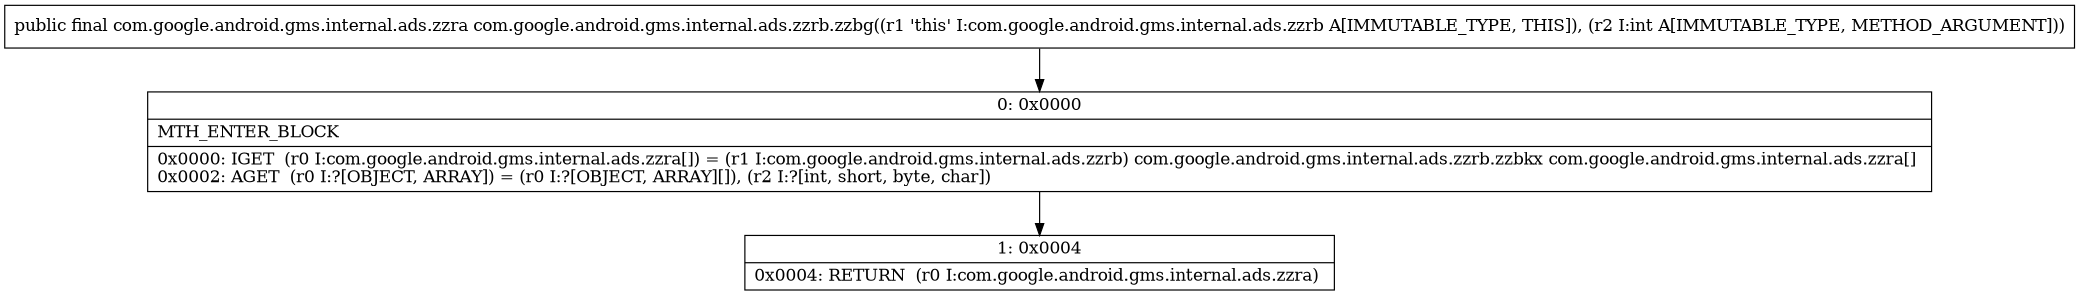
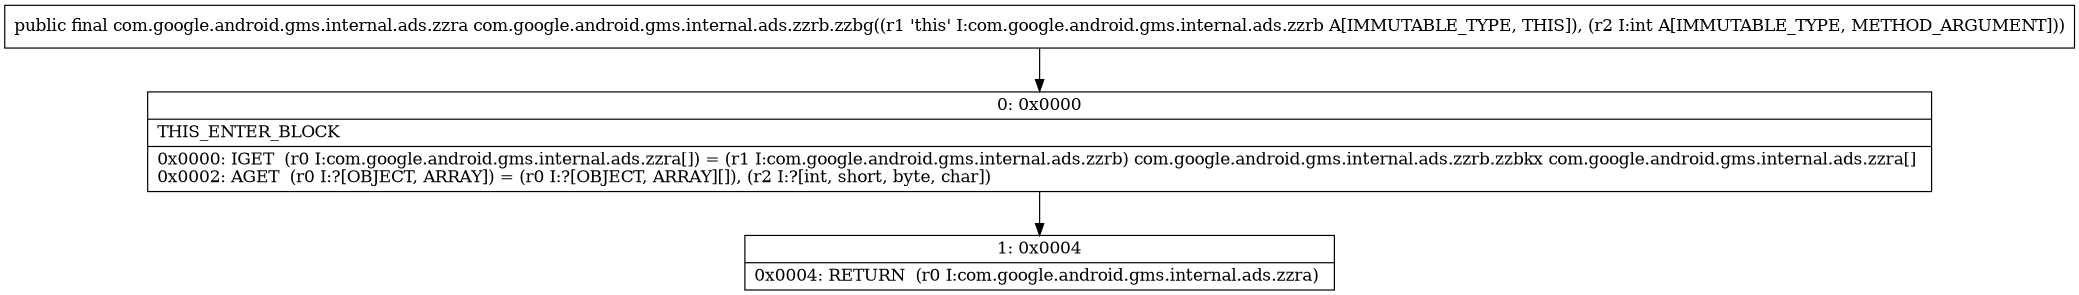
node "0: 0x0000": text "MTH_ENTER_BLOCK" -> "THIS_ENTER_BLOCK"
